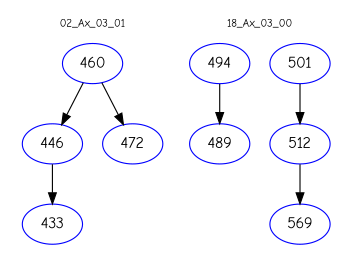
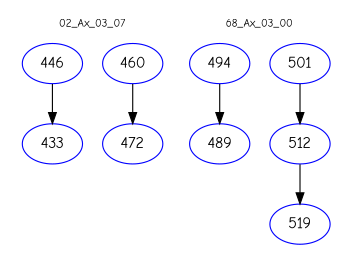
cluster "02_Ax_03_01": label "02_Ax_03_01" -> "02_Ax_03_07"
cluster "18_Ax_03_00": label "18_Ax_03_00" -> "68_Ax_03_00"
edge "460" -> "446": removed
node "569": label "569" -> "519"
